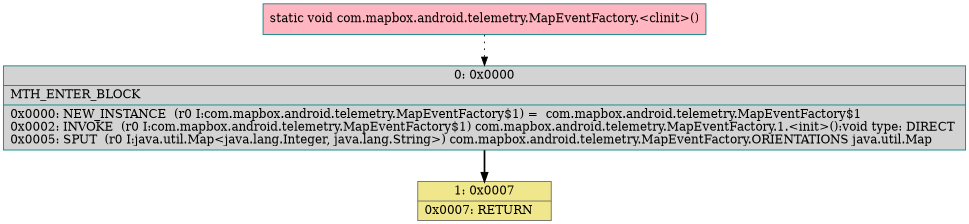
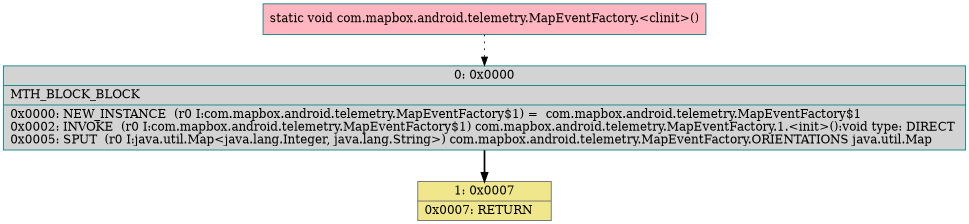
node "0: 0x0000": text "MTH_ENTER_BLOCK" -> "MTH_BLOCK_BLOCK"
